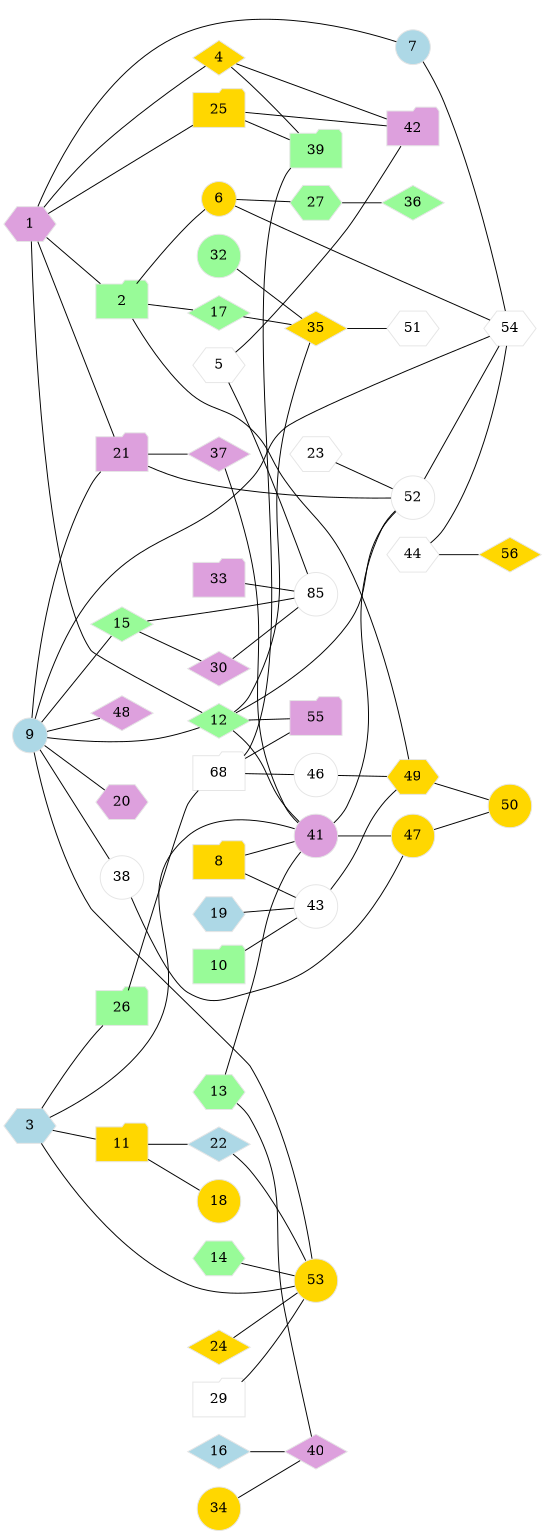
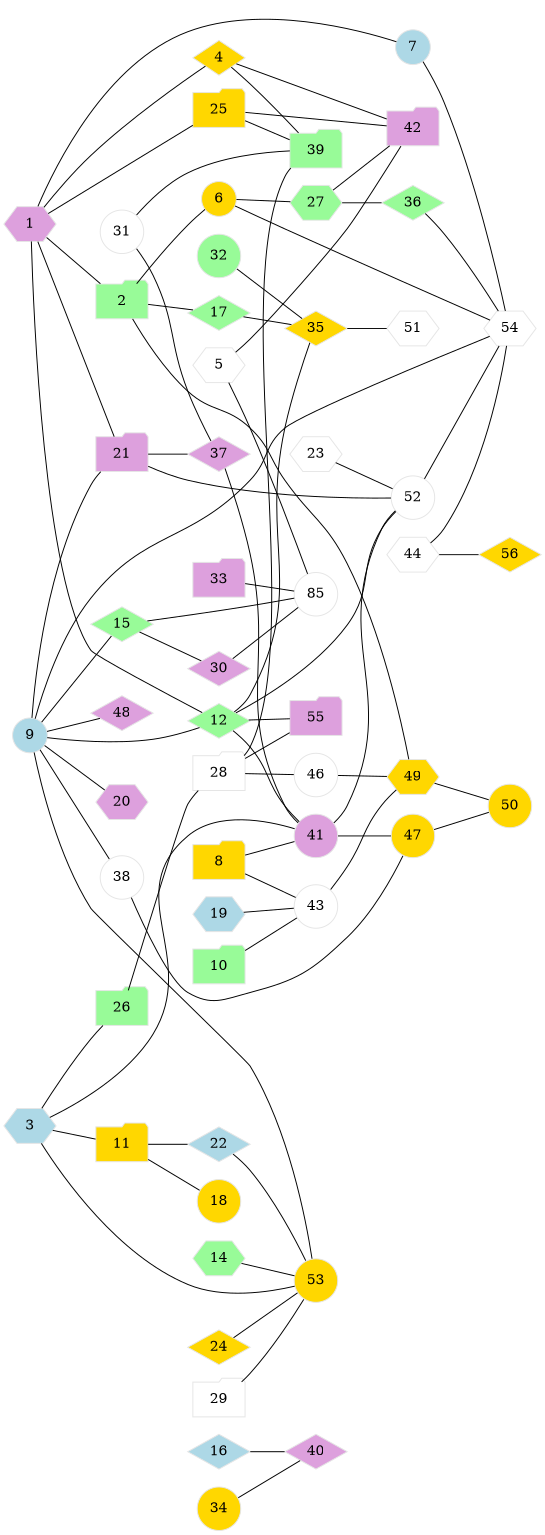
edge "42" -- "27": added
node "31": added
edge "36" -- "54": added
node "68": label "68" -> "28"
node "13": removed
